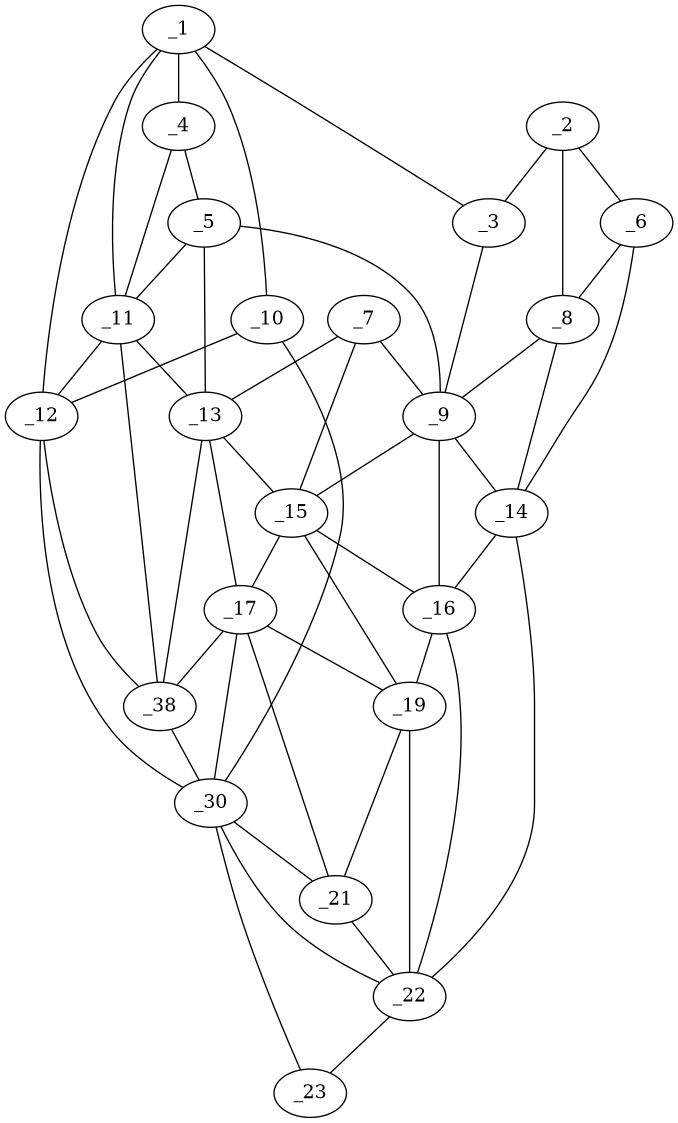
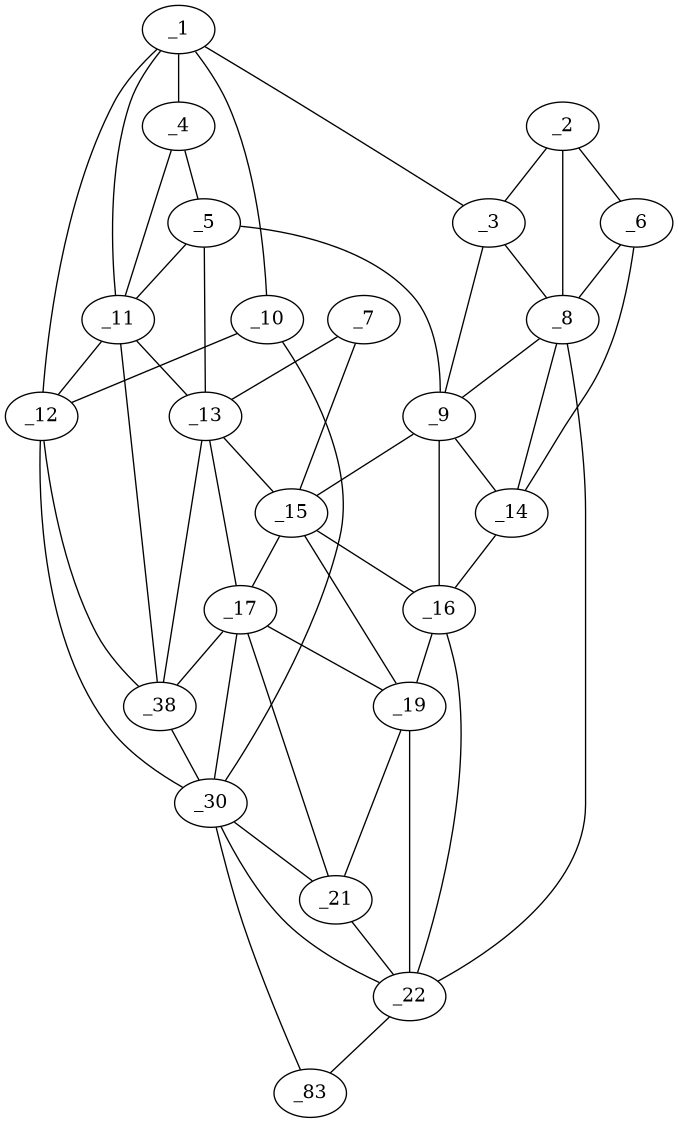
edge "_3" -- "_8": added
edge "_7" -- "_9": removed
edge "_14" -- "_22": now "_8" -- "_22"
node "_23": label "_23" -> "_83"
